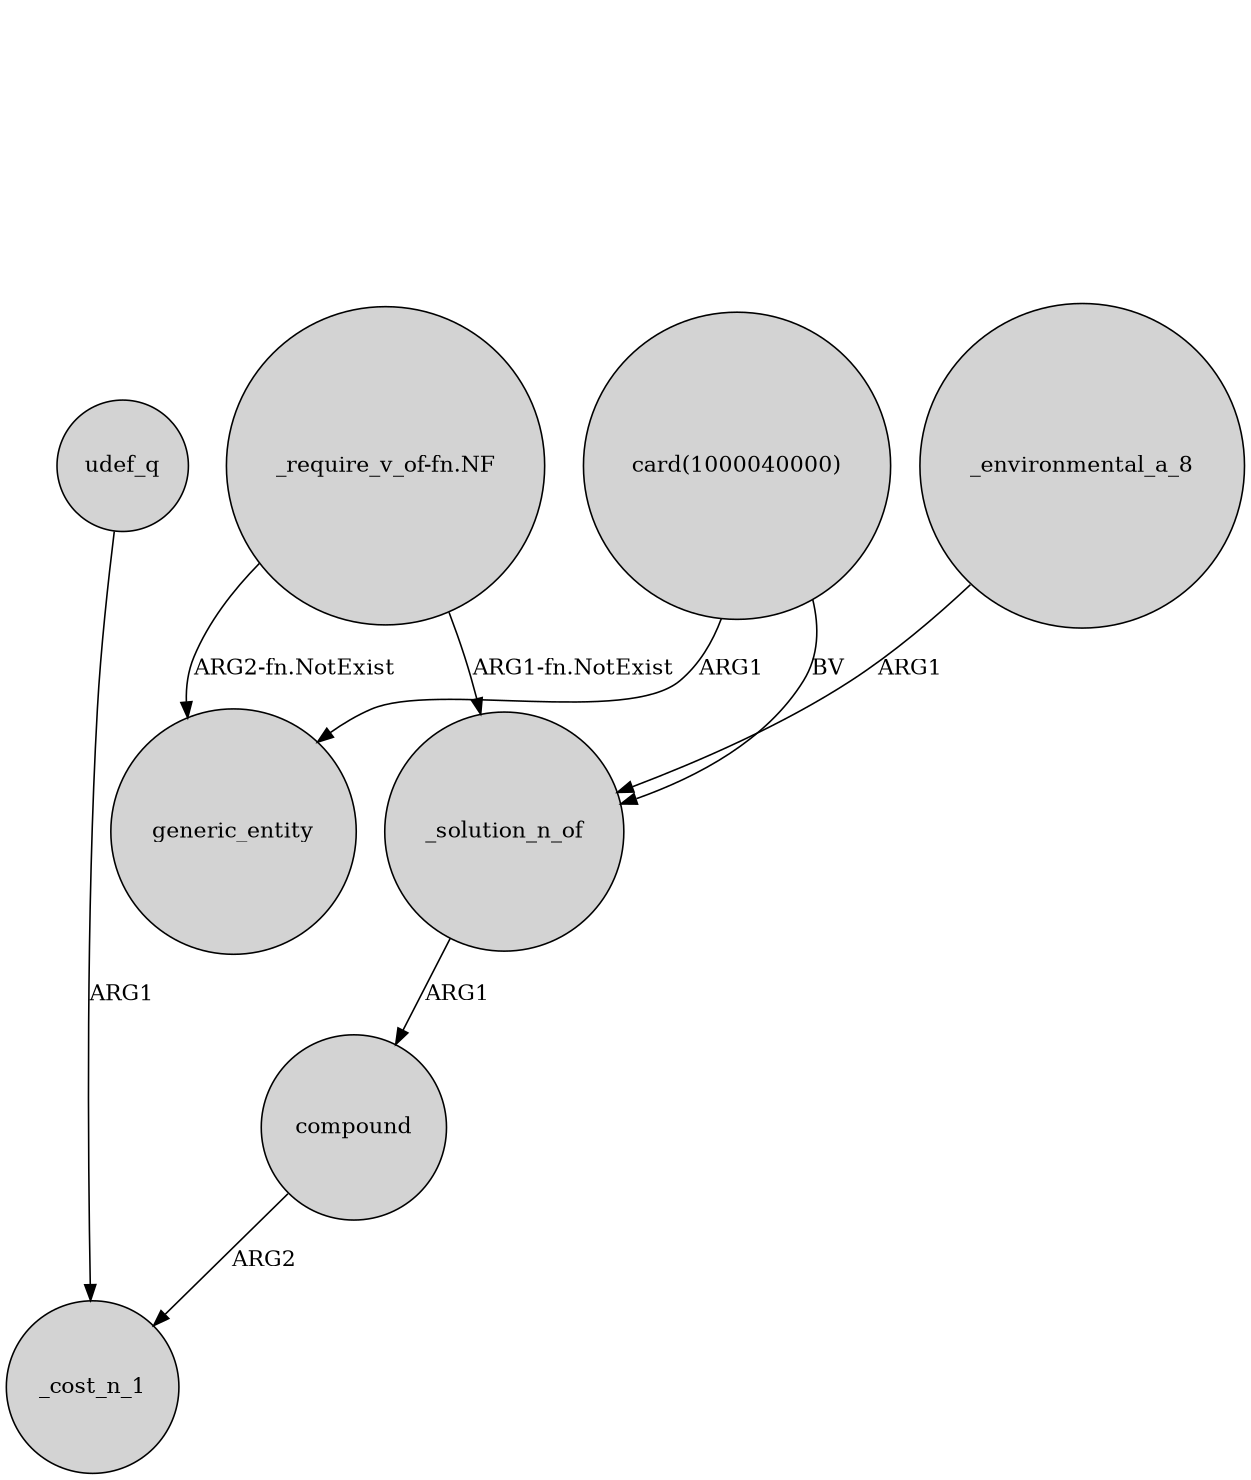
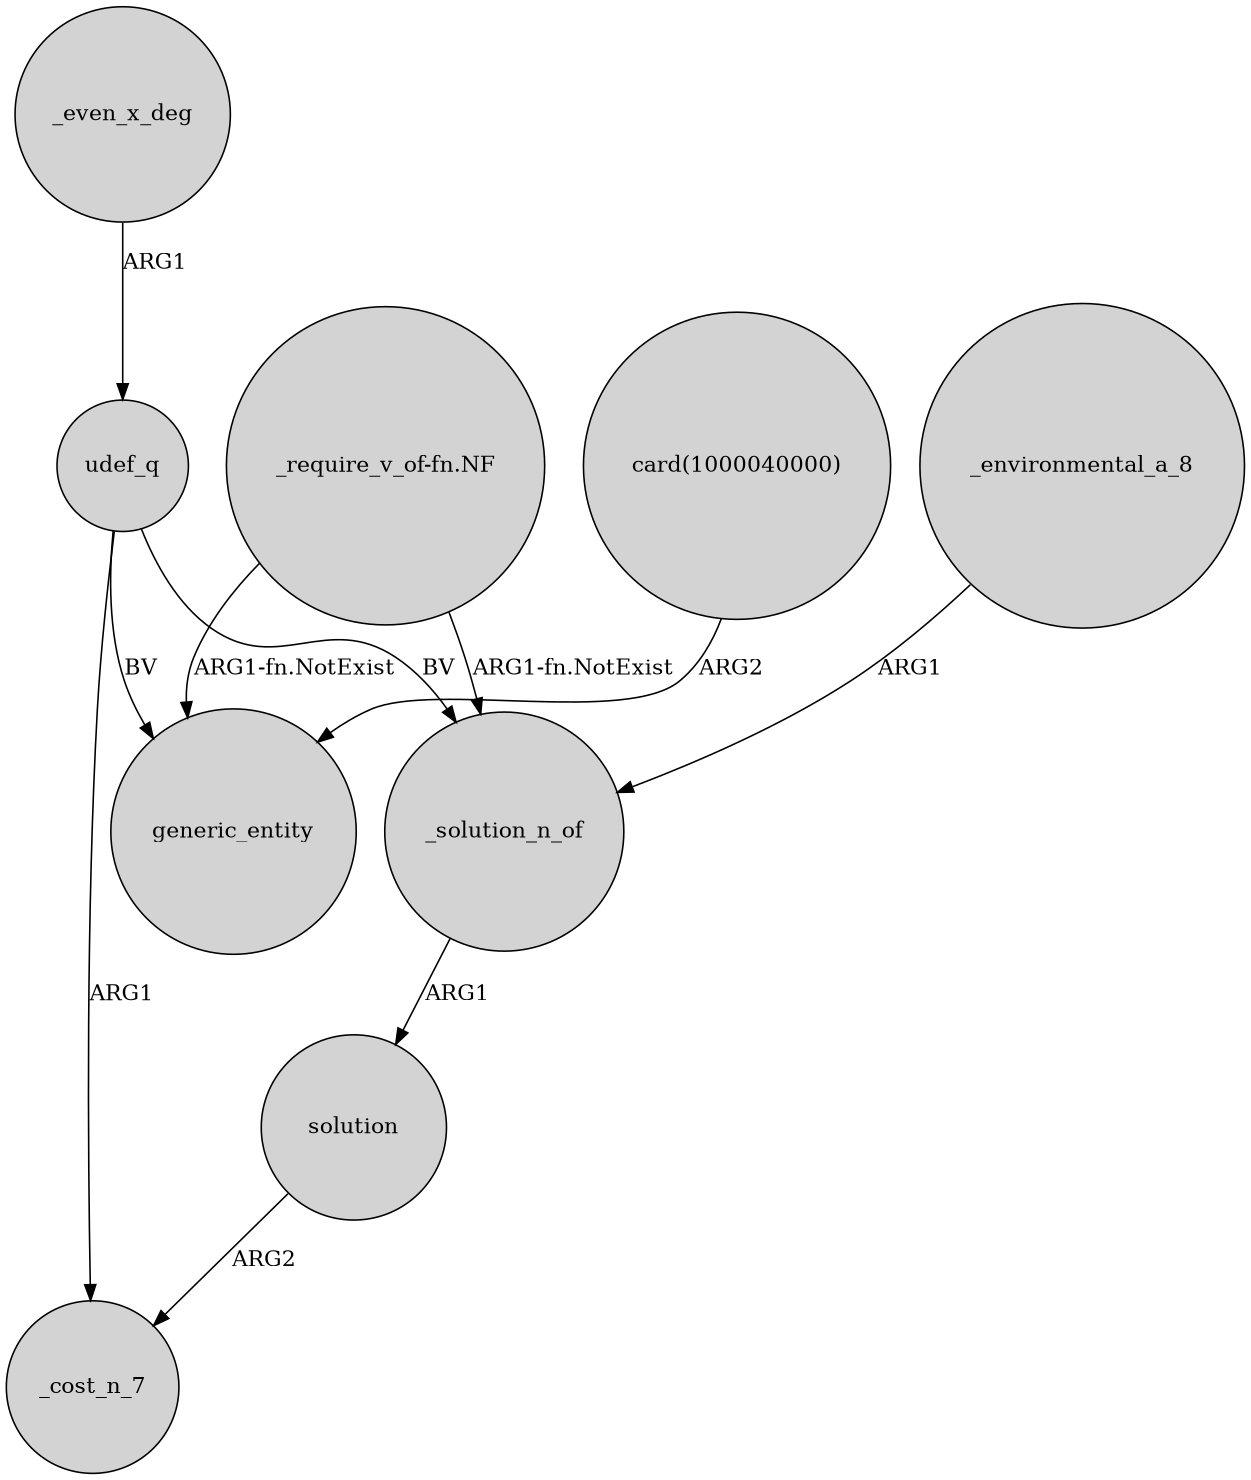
node "_even_x_deg": added
edge "udef_q" -> "generic_entity": added, label "BV"
edge "_require_v_of-fn.NF" -> "generic_entity": label "ARG2-fn.NotExist" -> "ARG1-fn.NotExist"
edge "card(1000040000)" -> "generic_entity": label "ARG1" -> "ARG2"
edge "card(1000040000)" -> "_solution_n_of": now "udef_q" -> "_solution_n_of"
node "compound": label "compound" -> "solution"
node "_cost_n_1": label "_cost_n_1" -> "_cost_n_7"
